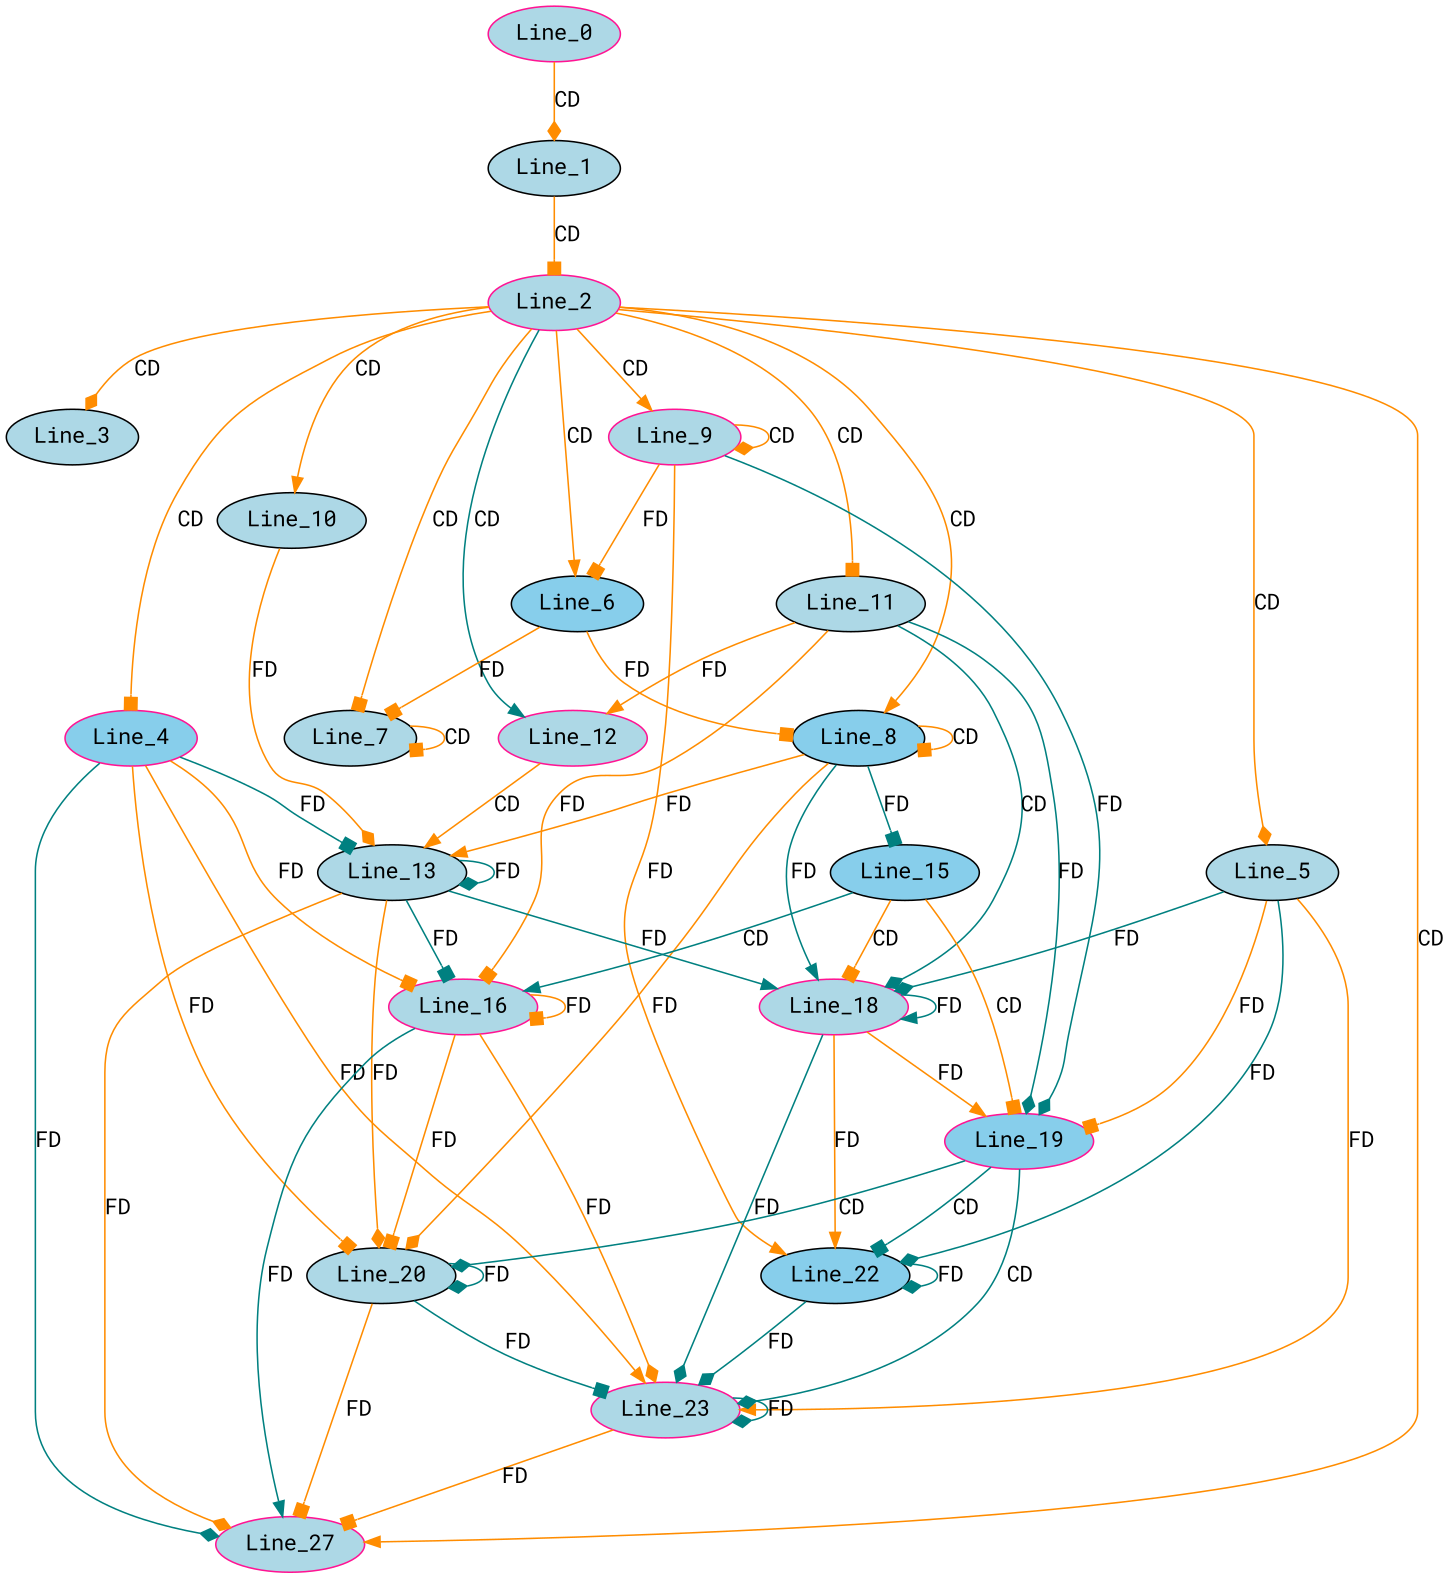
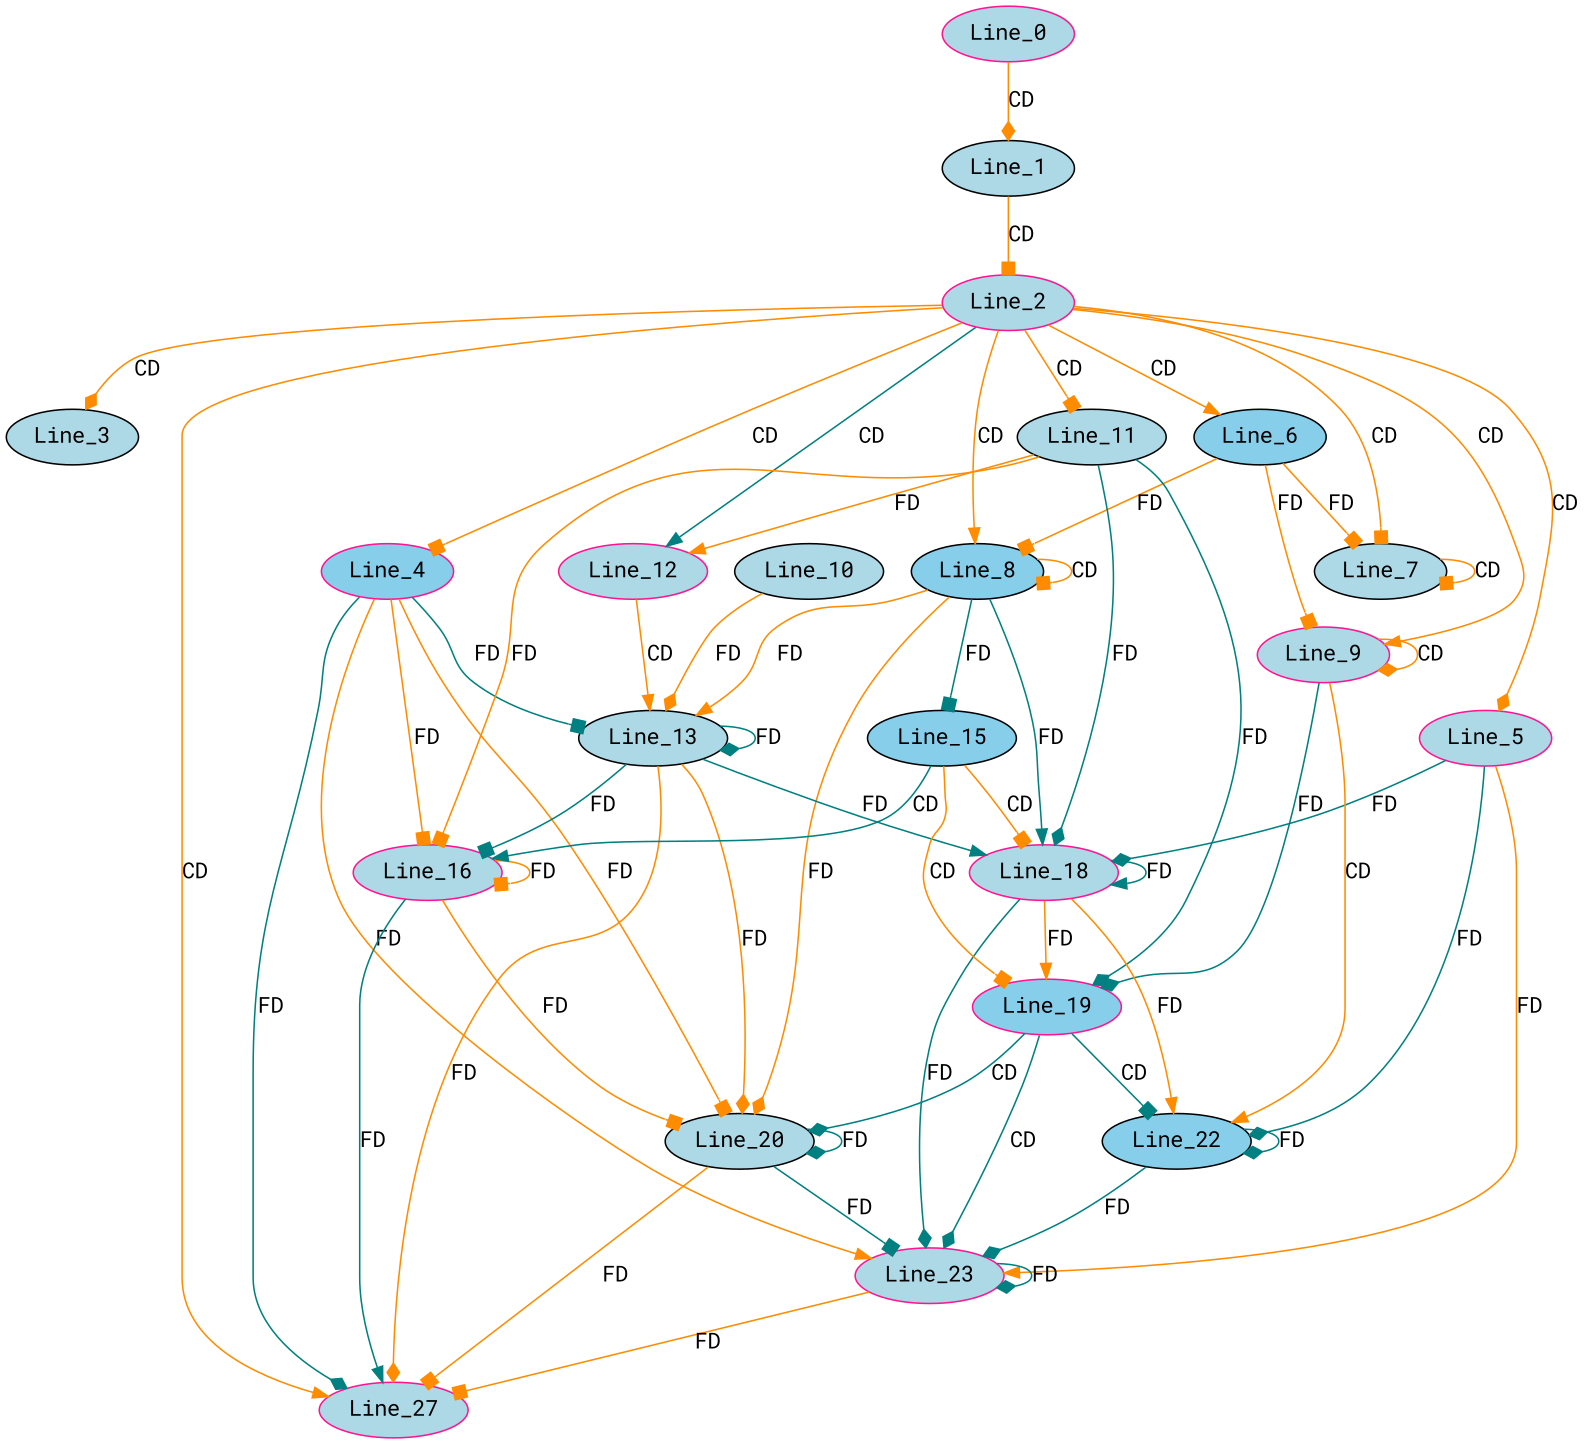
edge "Line_2" -> "Line_10": removed, label "CD"
edge "Line_9" -> "Line_6": reversed
edge "Line_11" -> "Line_18": label "CD" -> "FD"
edge "Line_9" -> "Line_22": label "FD" -> "CD"
node "Line_5": color black -> deeppink
edge "Line_5" -> "Line_19": removed, label "FD"
edge "Line_16" -> "Line_23": removed, label "FD"
